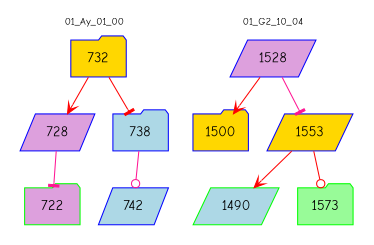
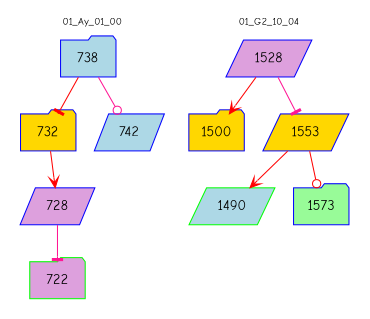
edge "732" -> "738": reversed
node "1573": color green -> blue
